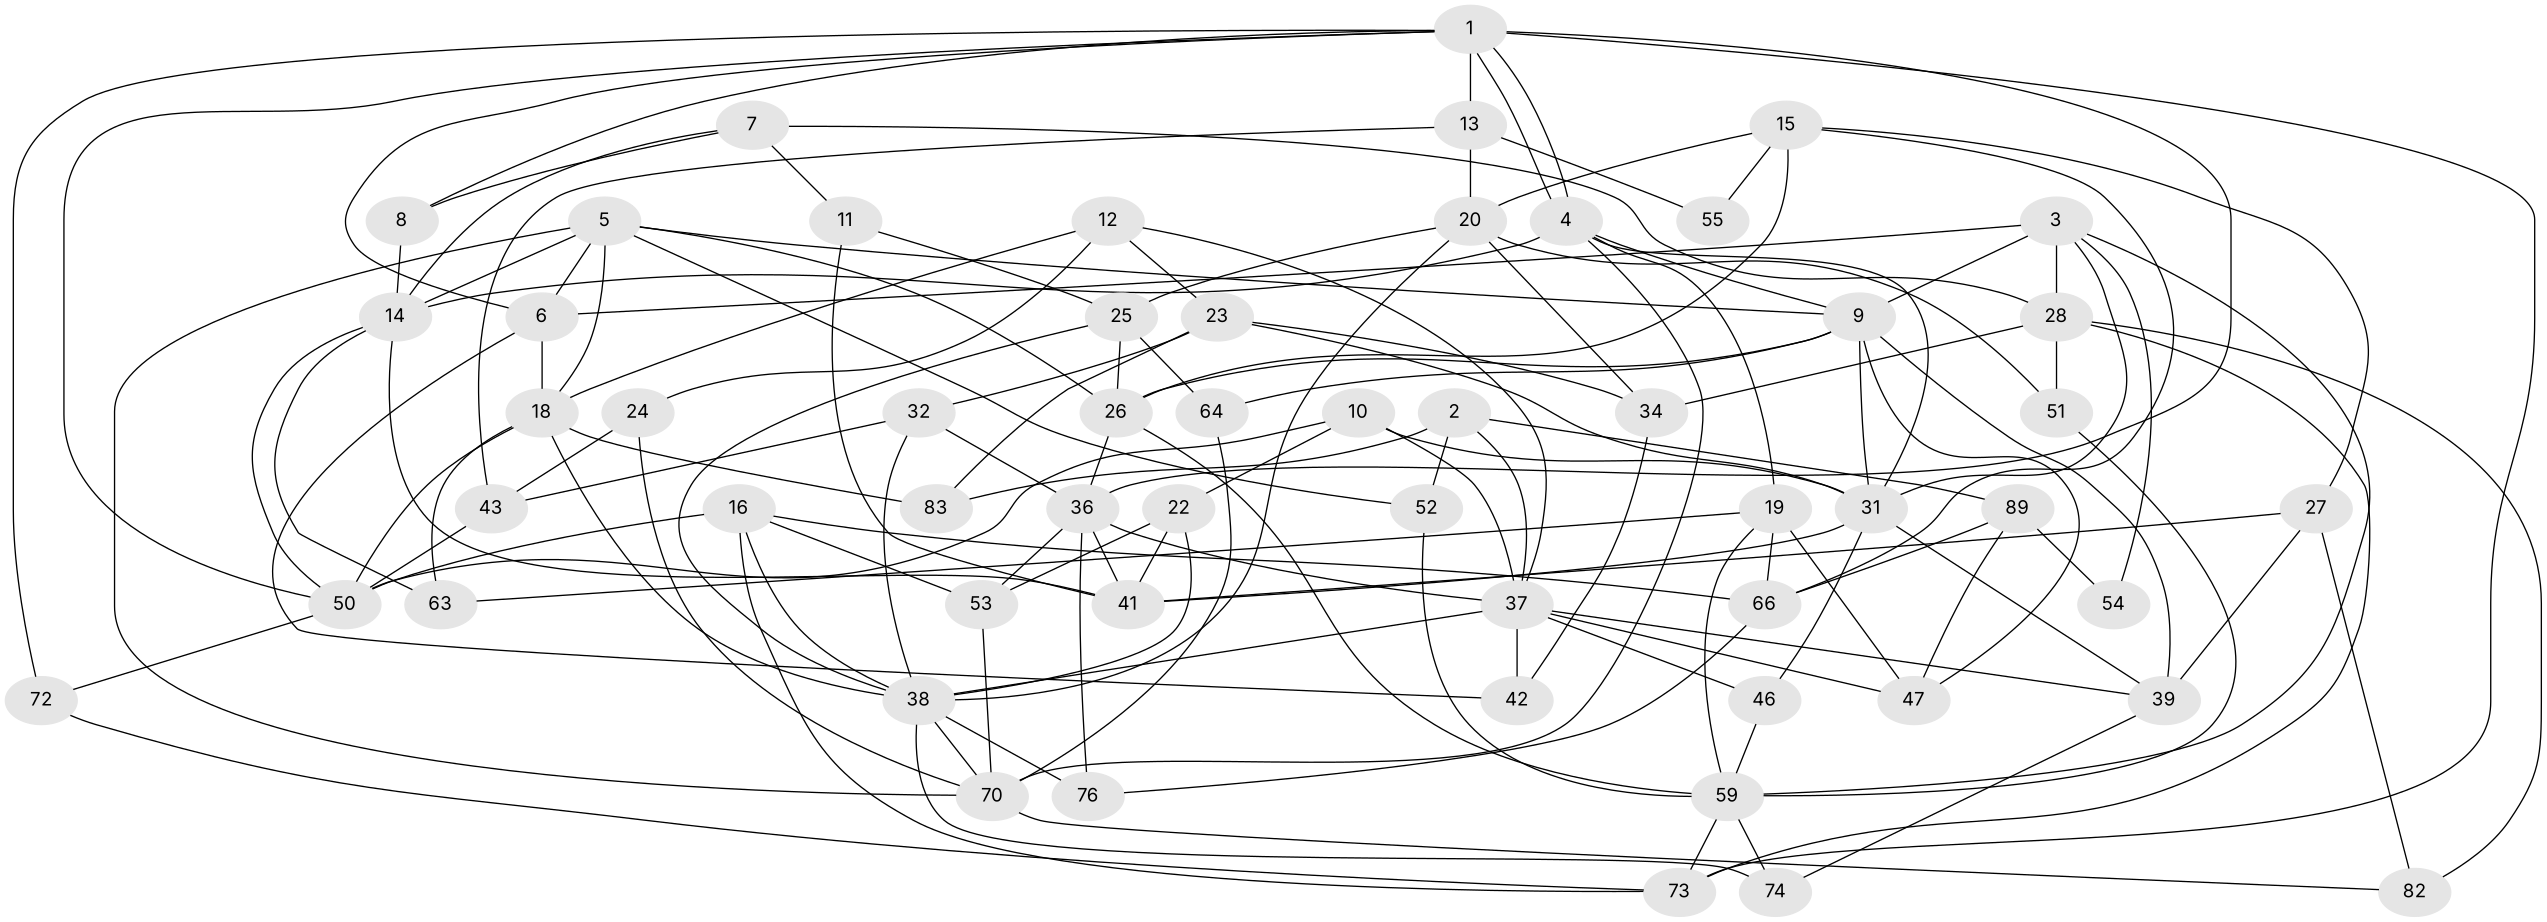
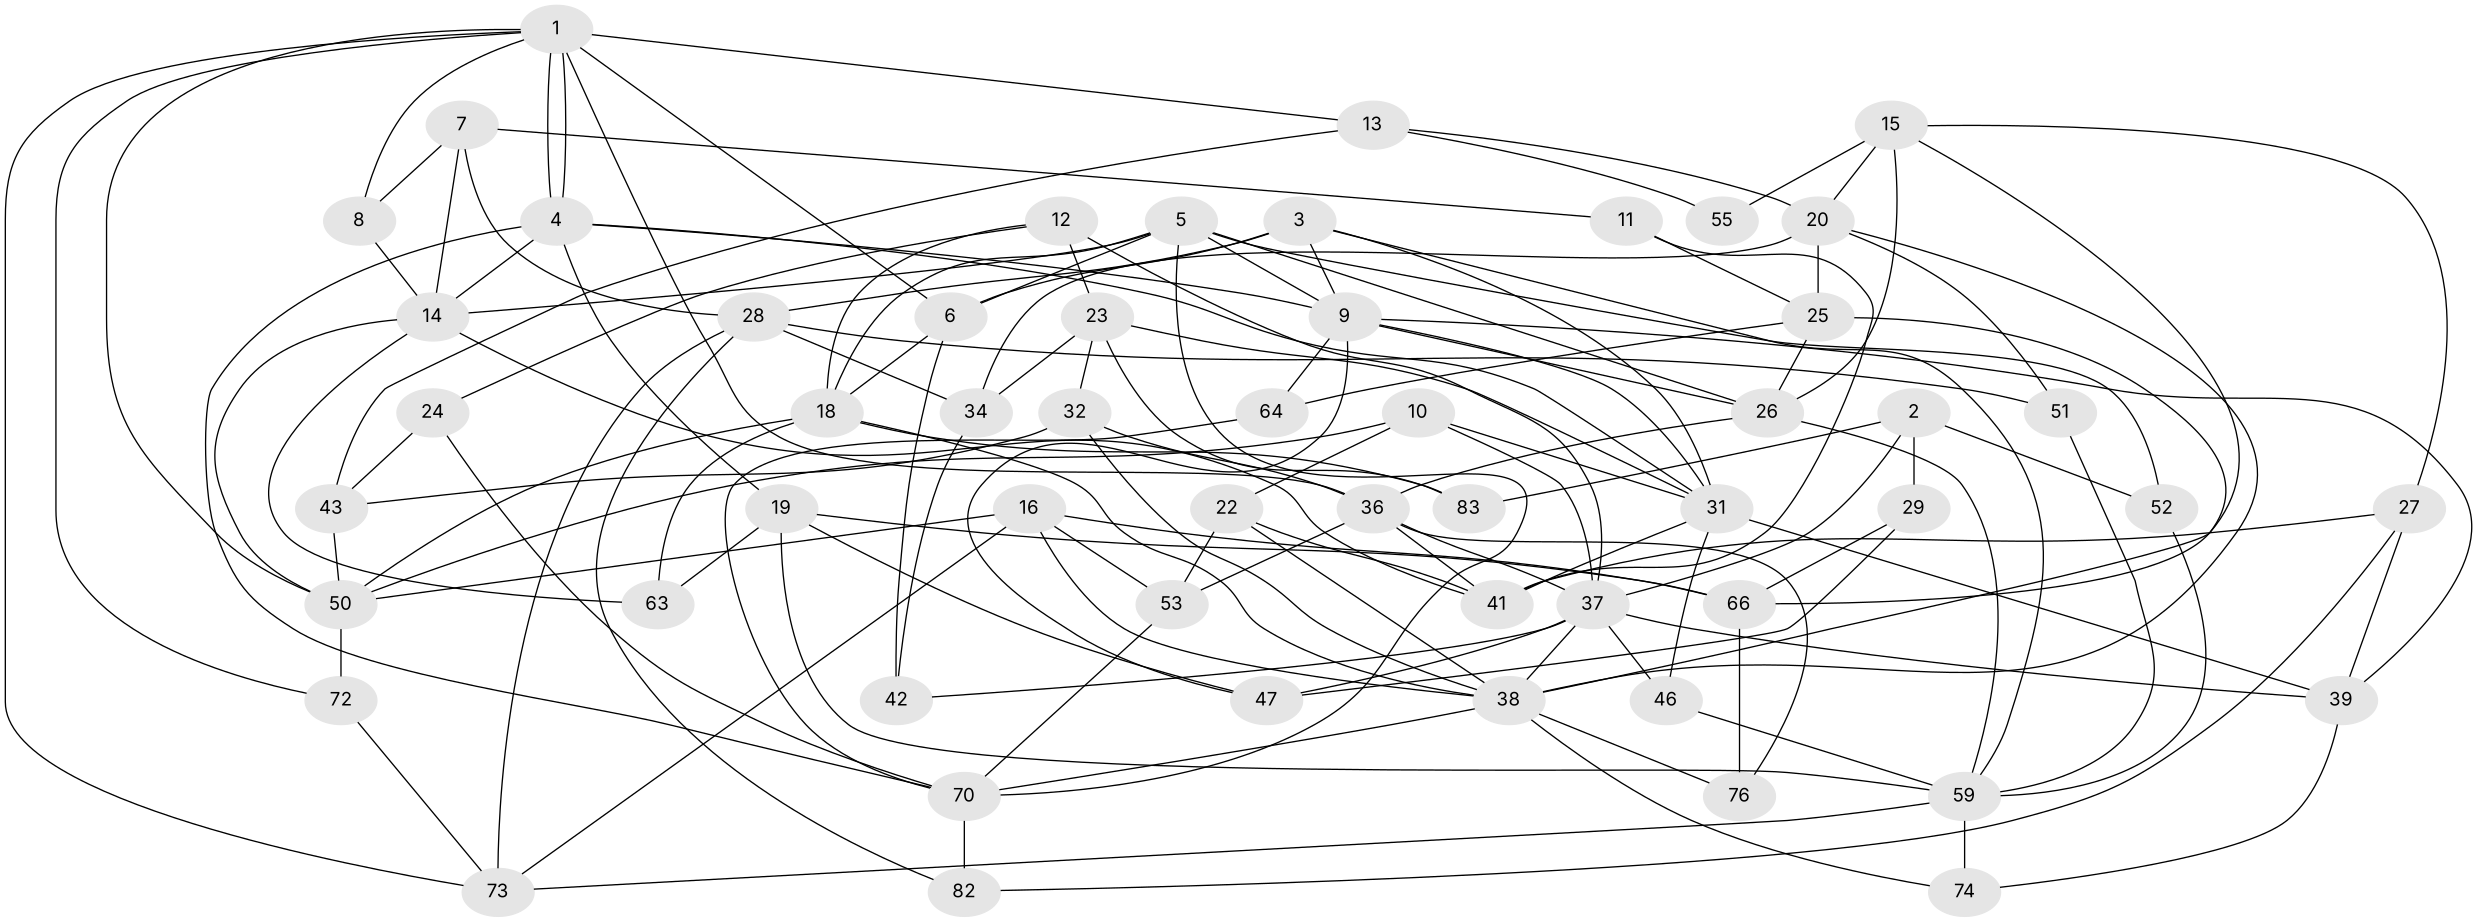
node "89": label "89" -> "29"
node "54": removed
